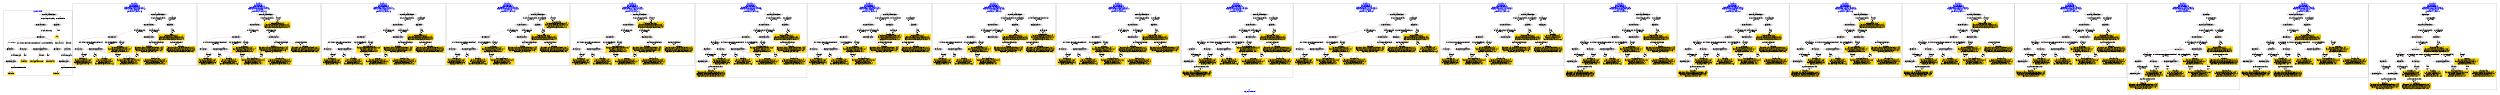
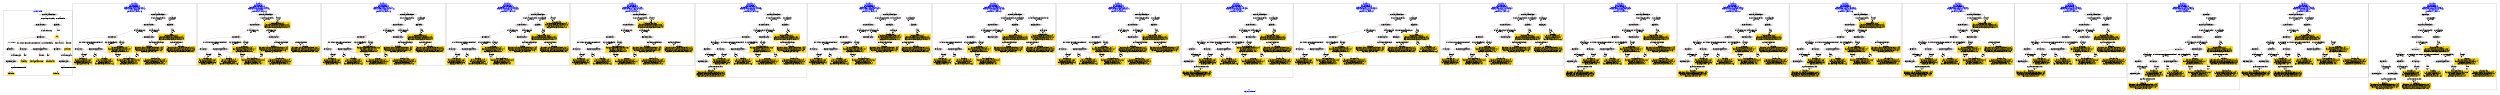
node "Artist URI": fillcolor lightgray -> gold
